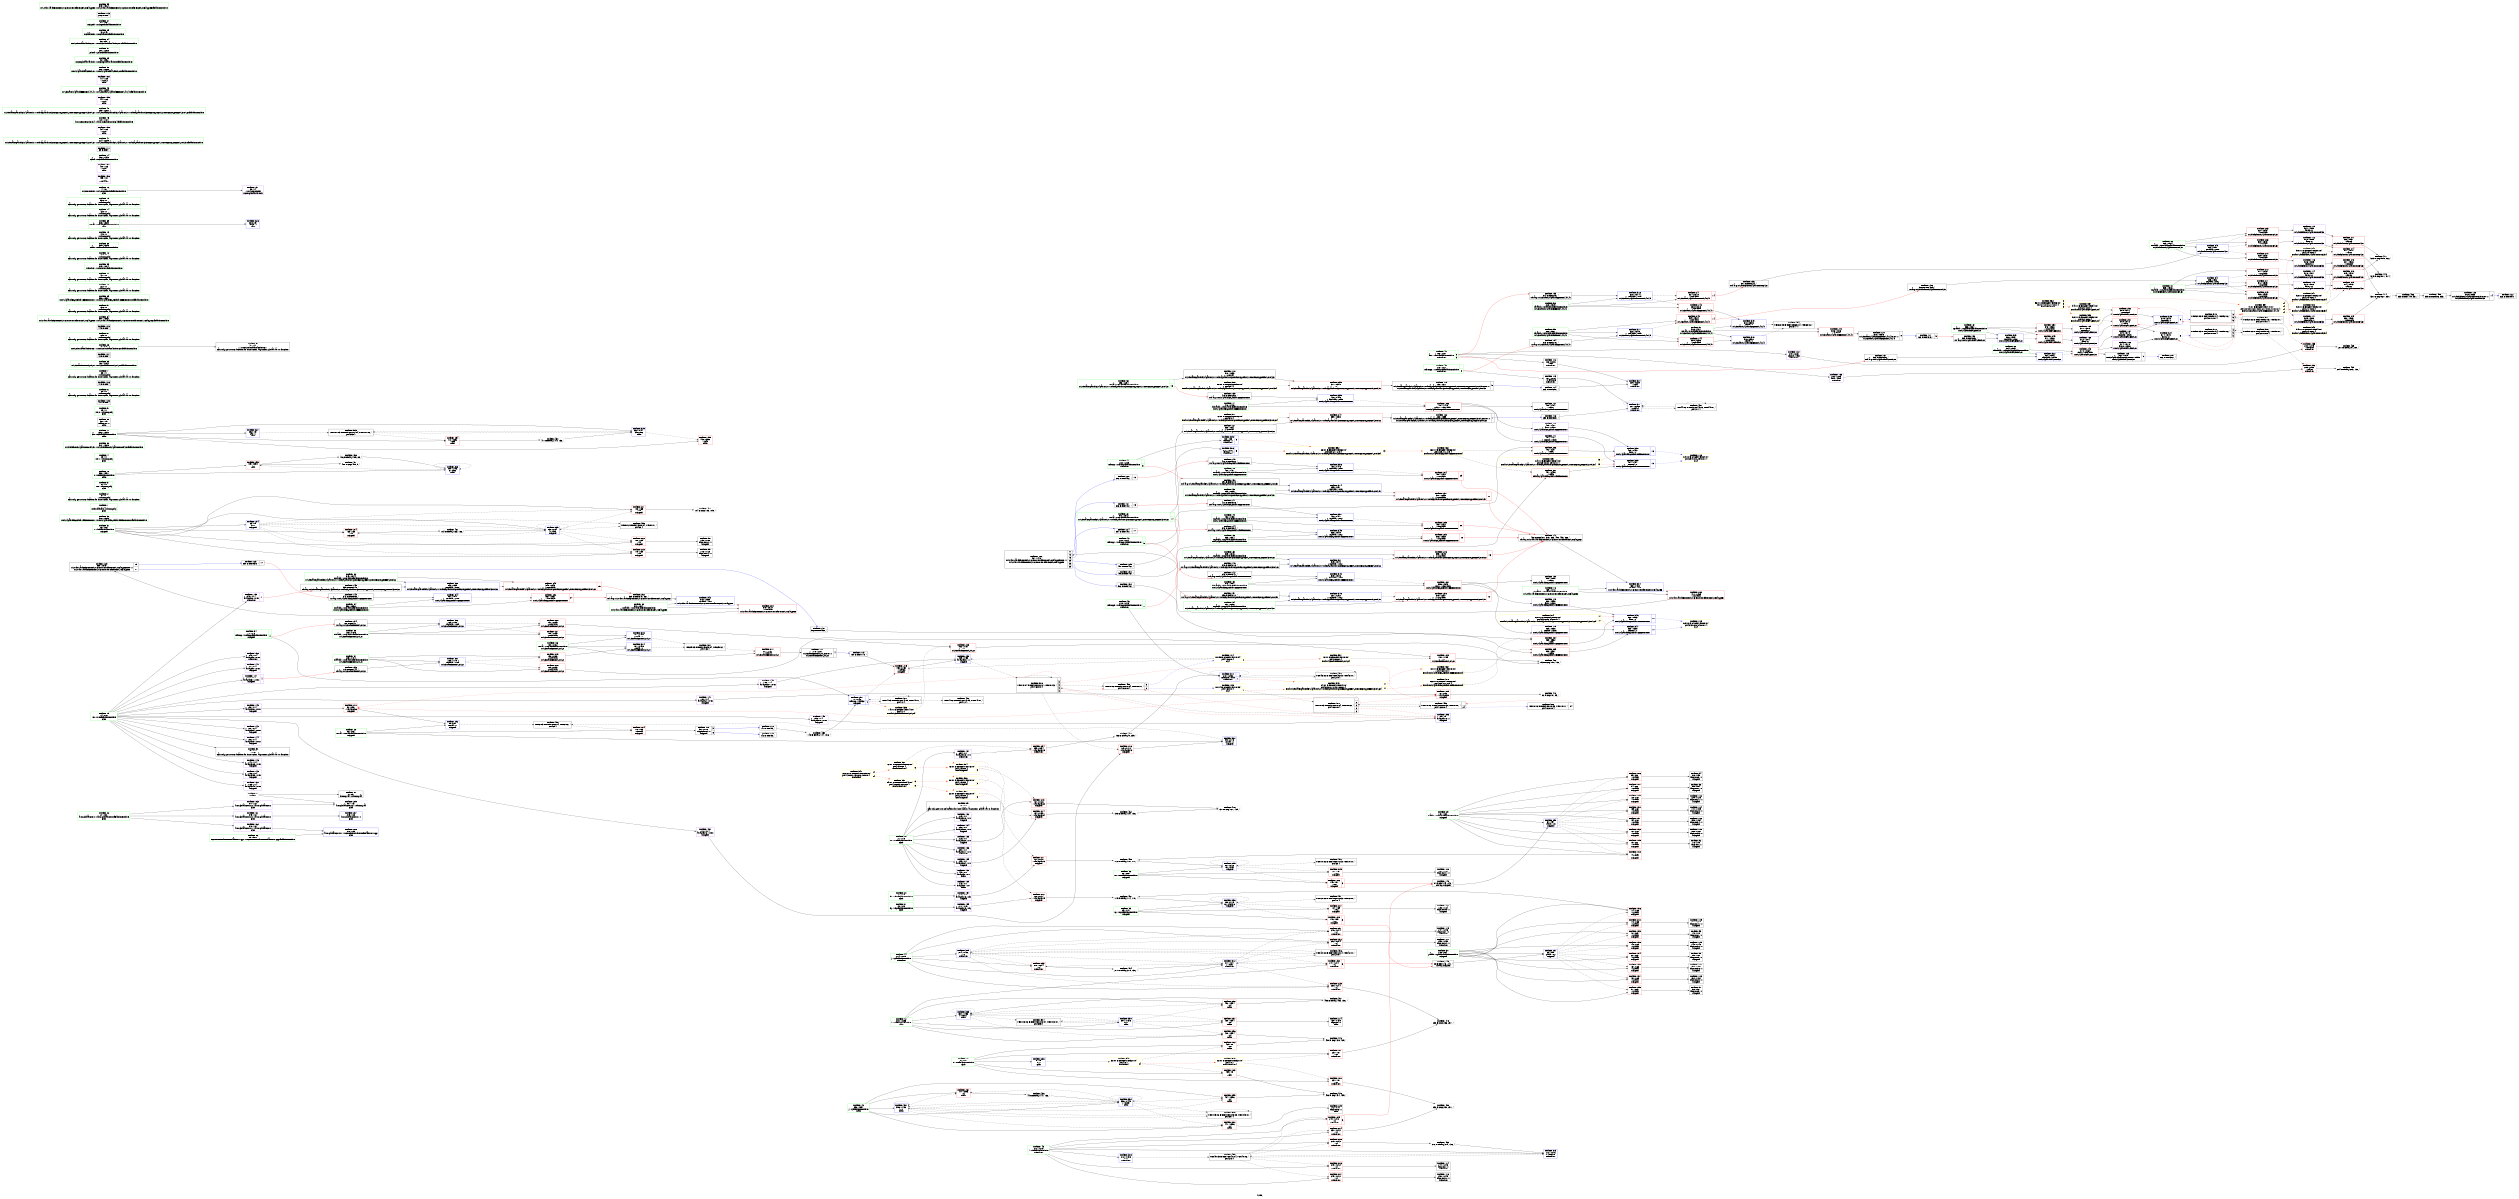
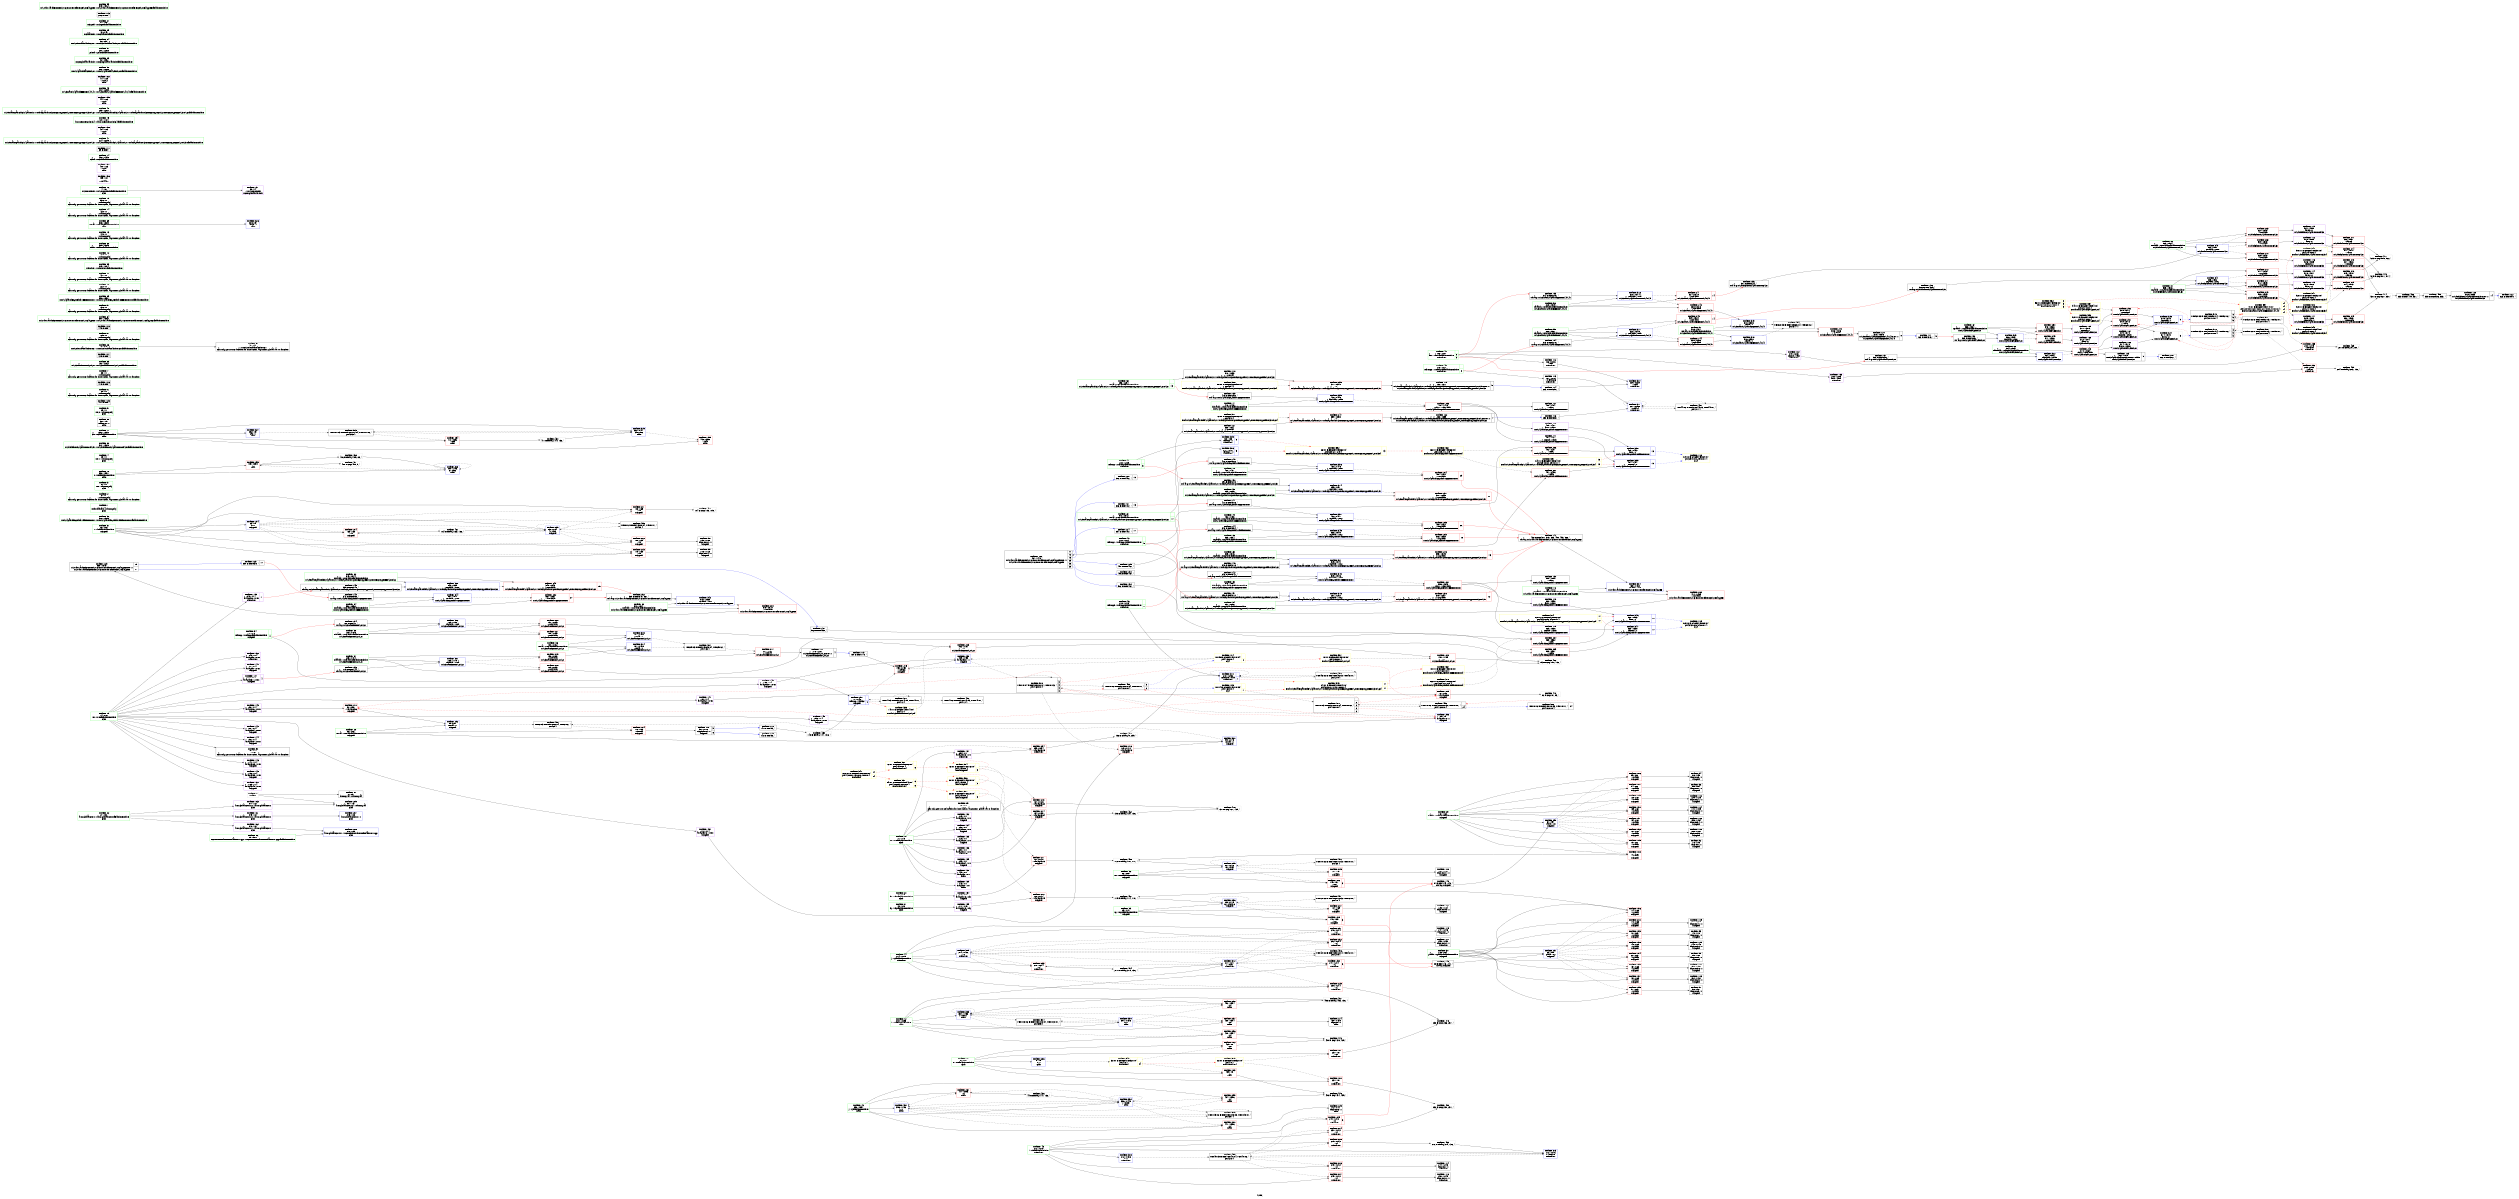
node "NodeID: 267": text "_Binary4pairIiiEC2IiiLb1EEEOT_OT0_" -> "_ZNSt4pairIiiEC2IiiLb1EEEOT_OT0_"
